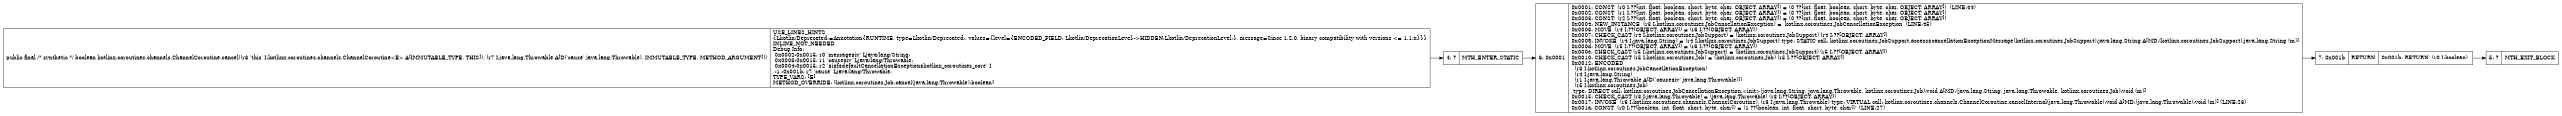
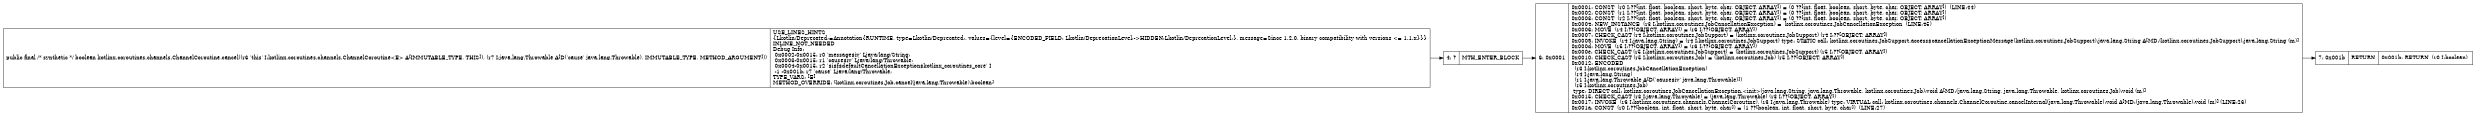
node "4: ?": text "MTH_ENTER_STATIC" -> "MTH_ENTER_BLOCK"
node "5: ?": removed
